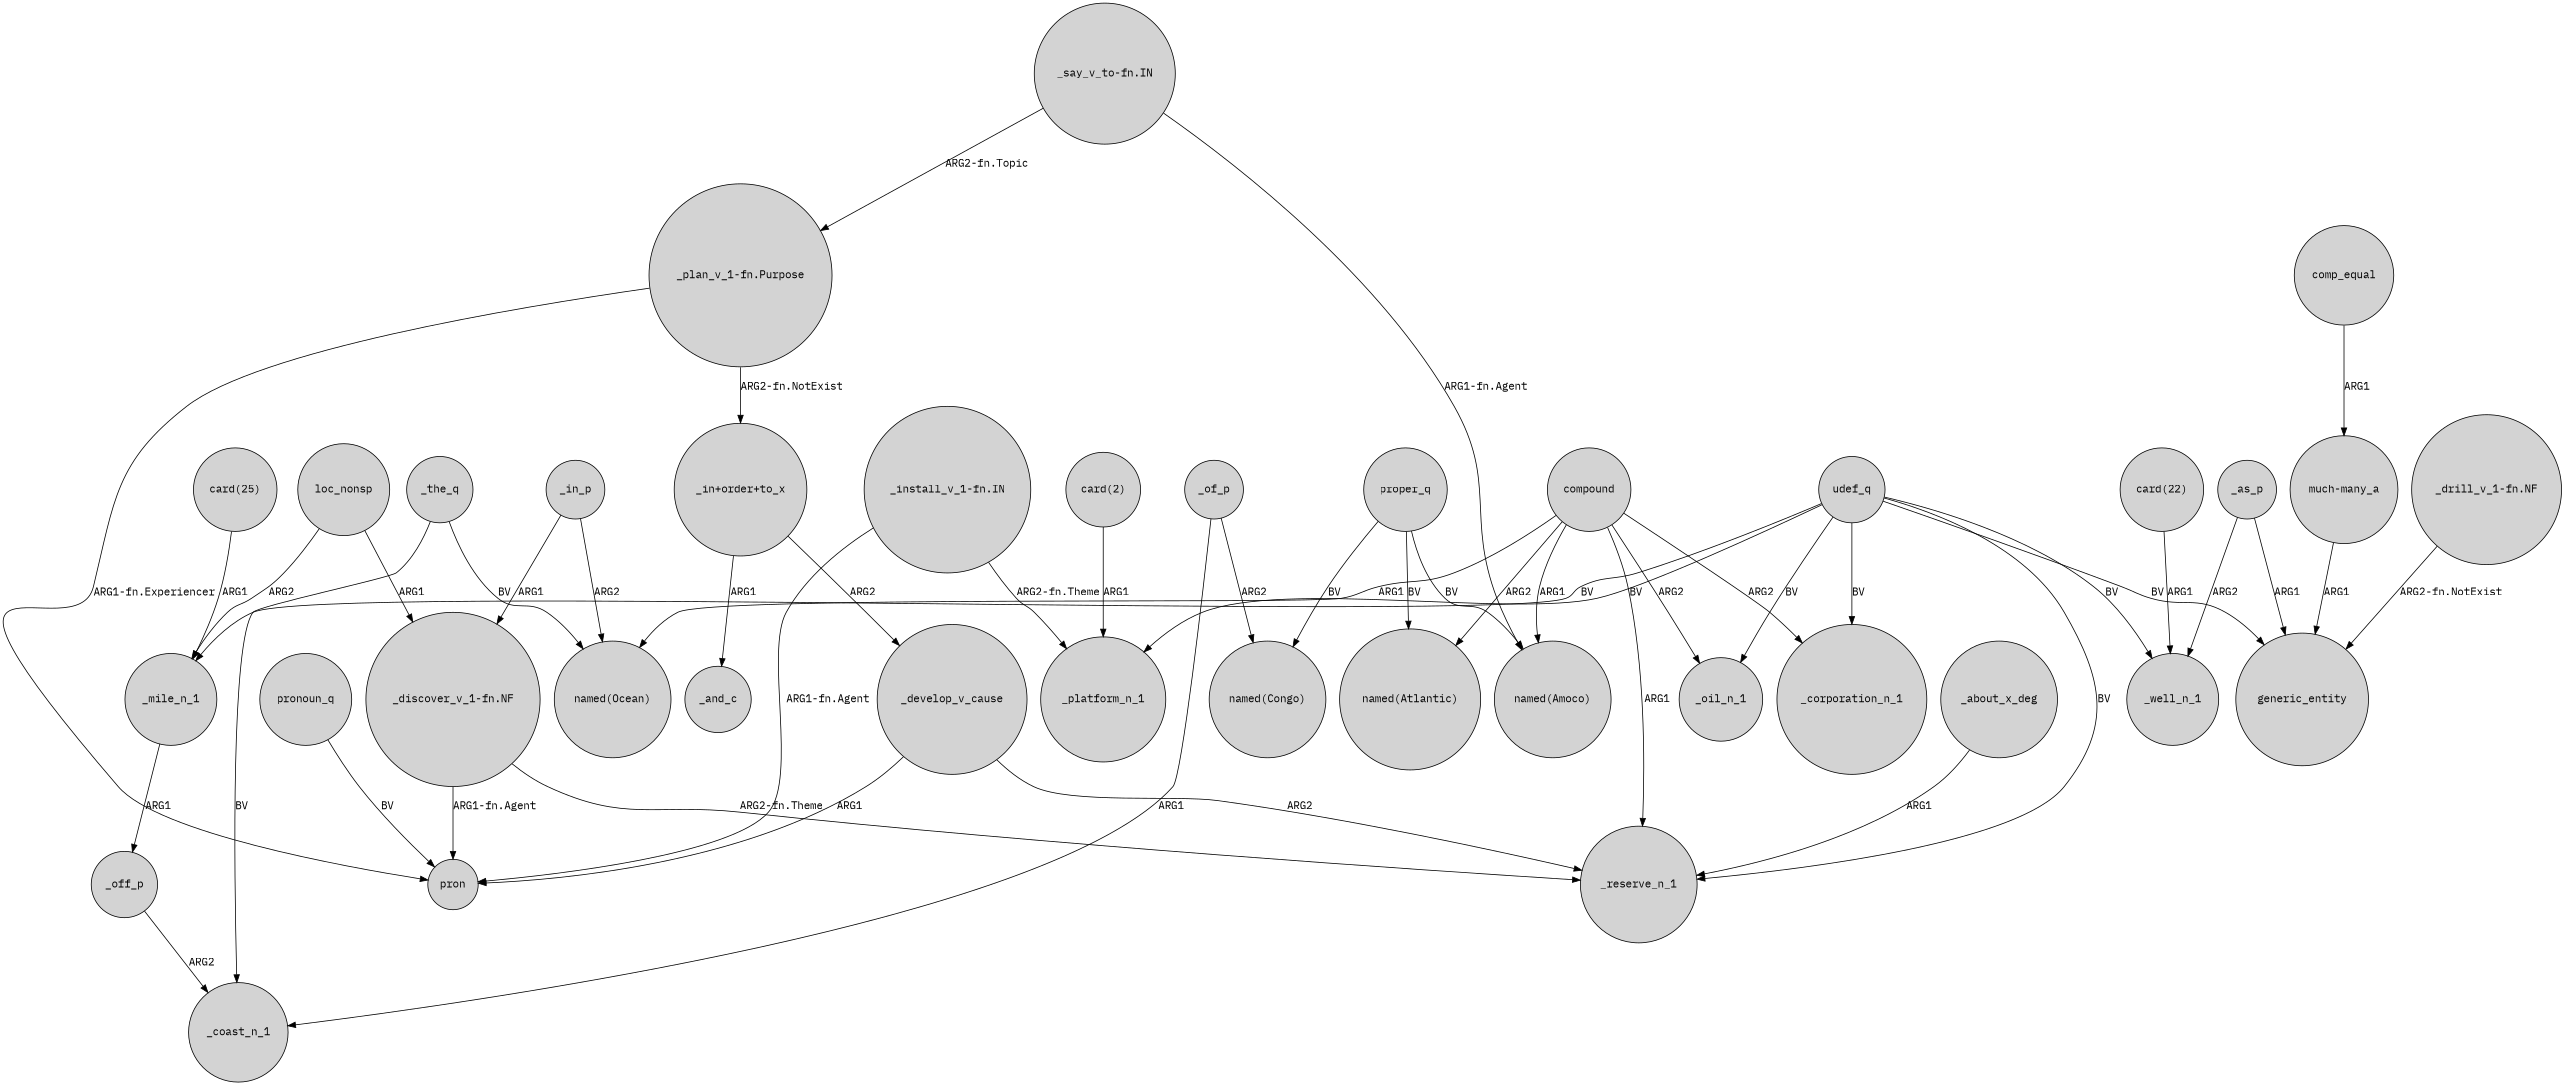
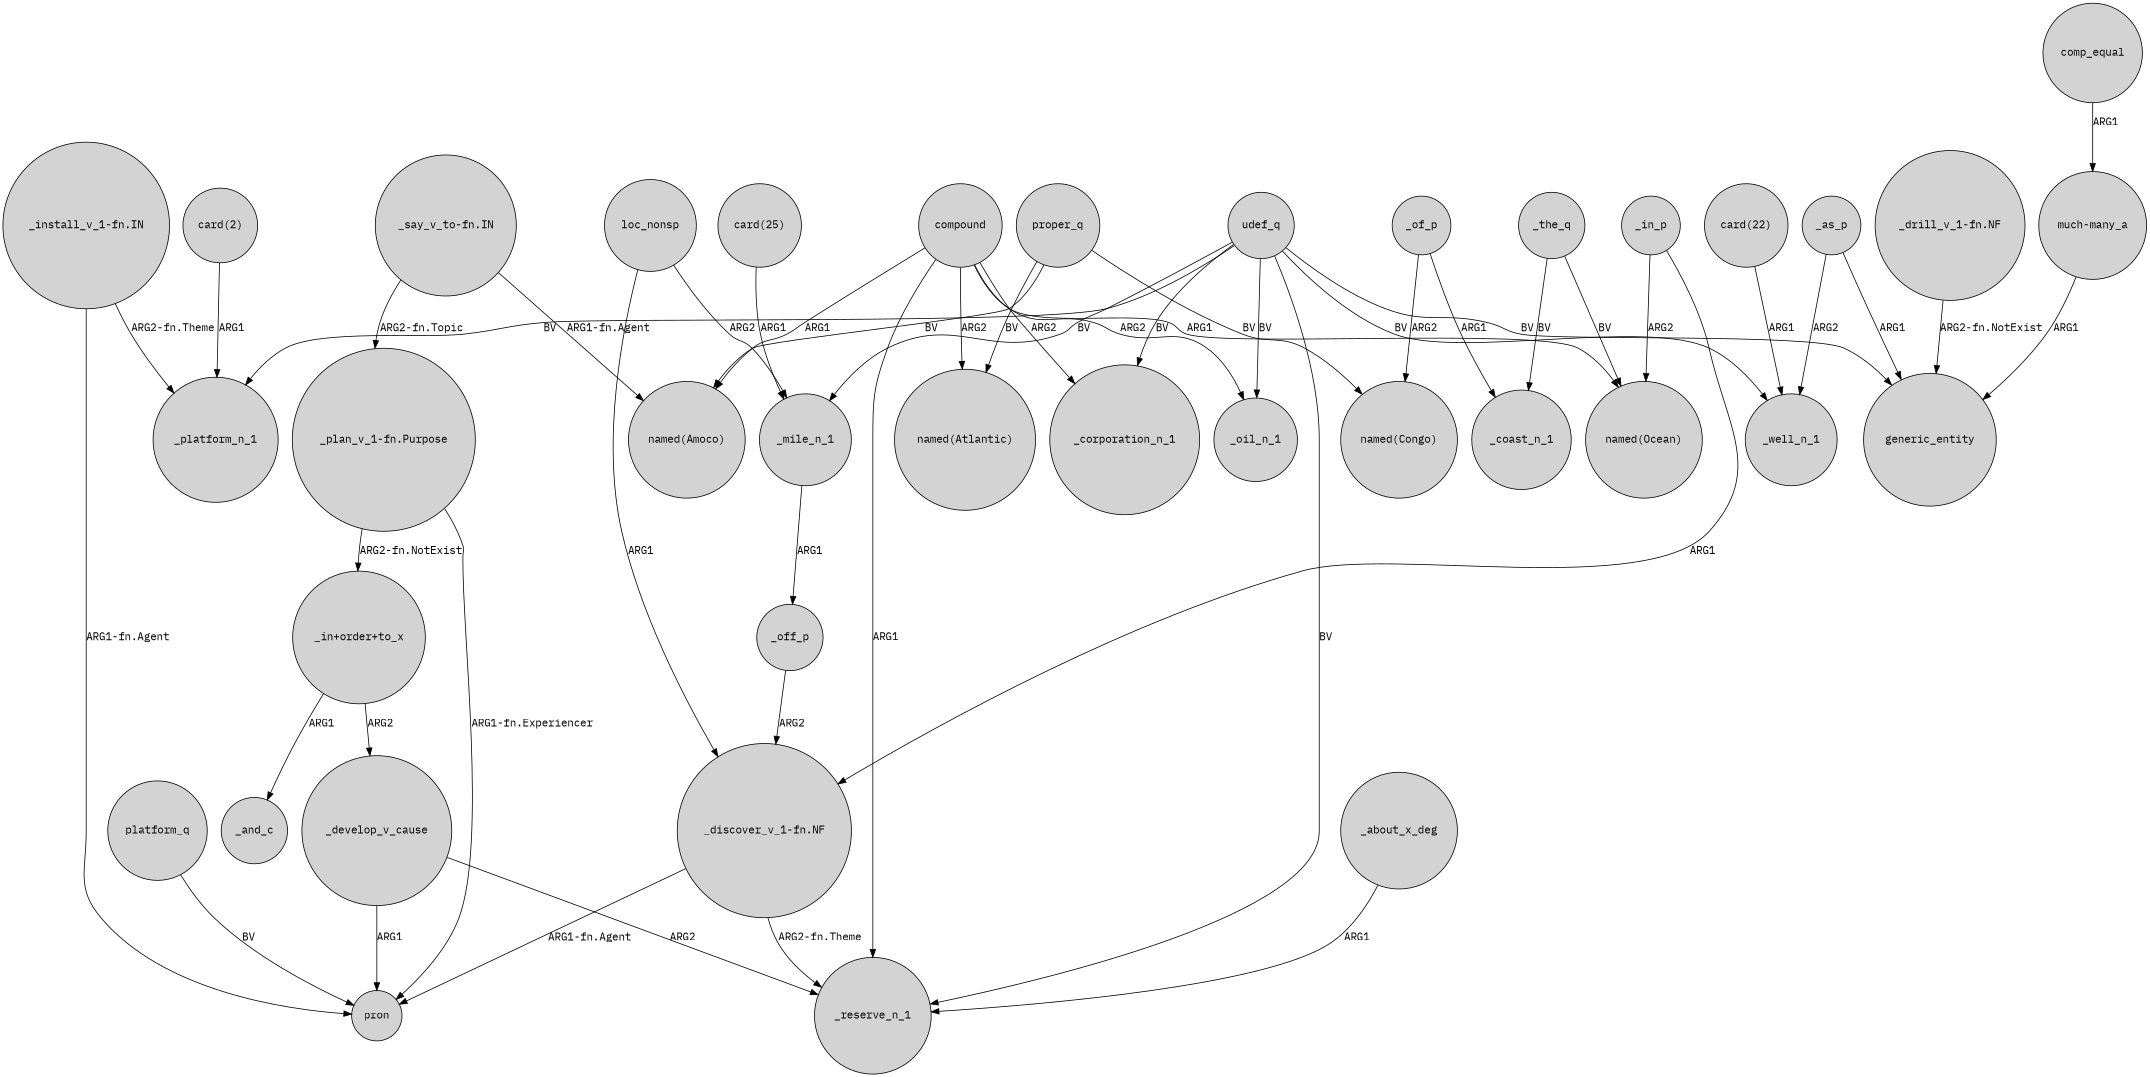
node "pronoun_q": label "pronoun_q" -> "platform_q"
edge "_off_p" -> "_coast_n_1": now "_off_p" -> "_discover_v_1-fn.NF"
